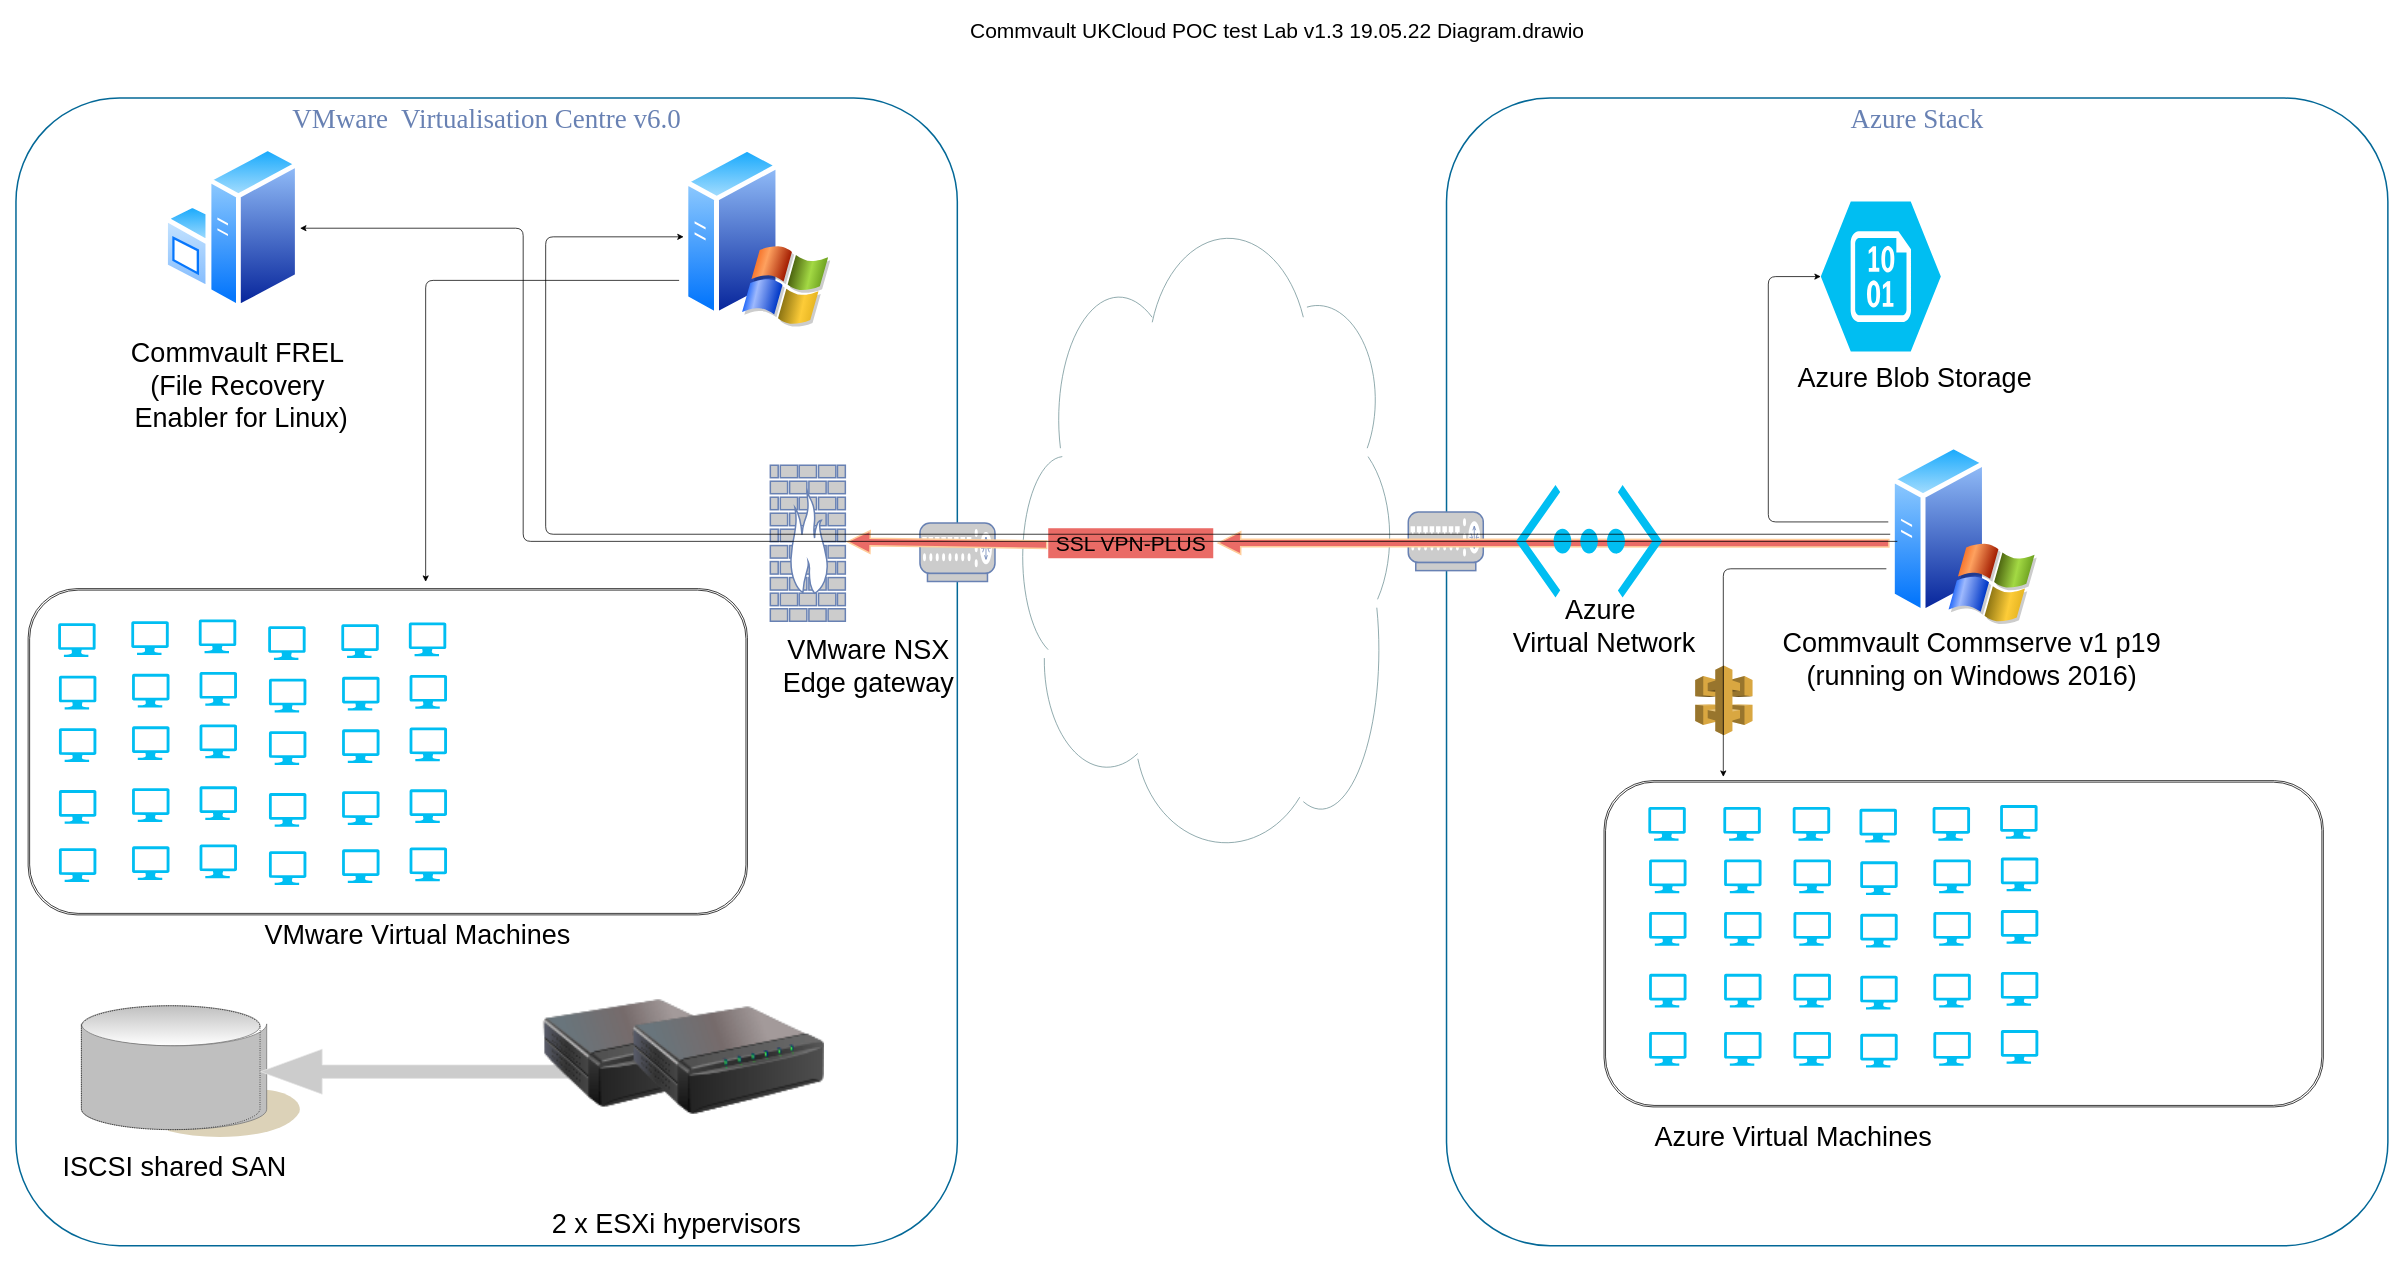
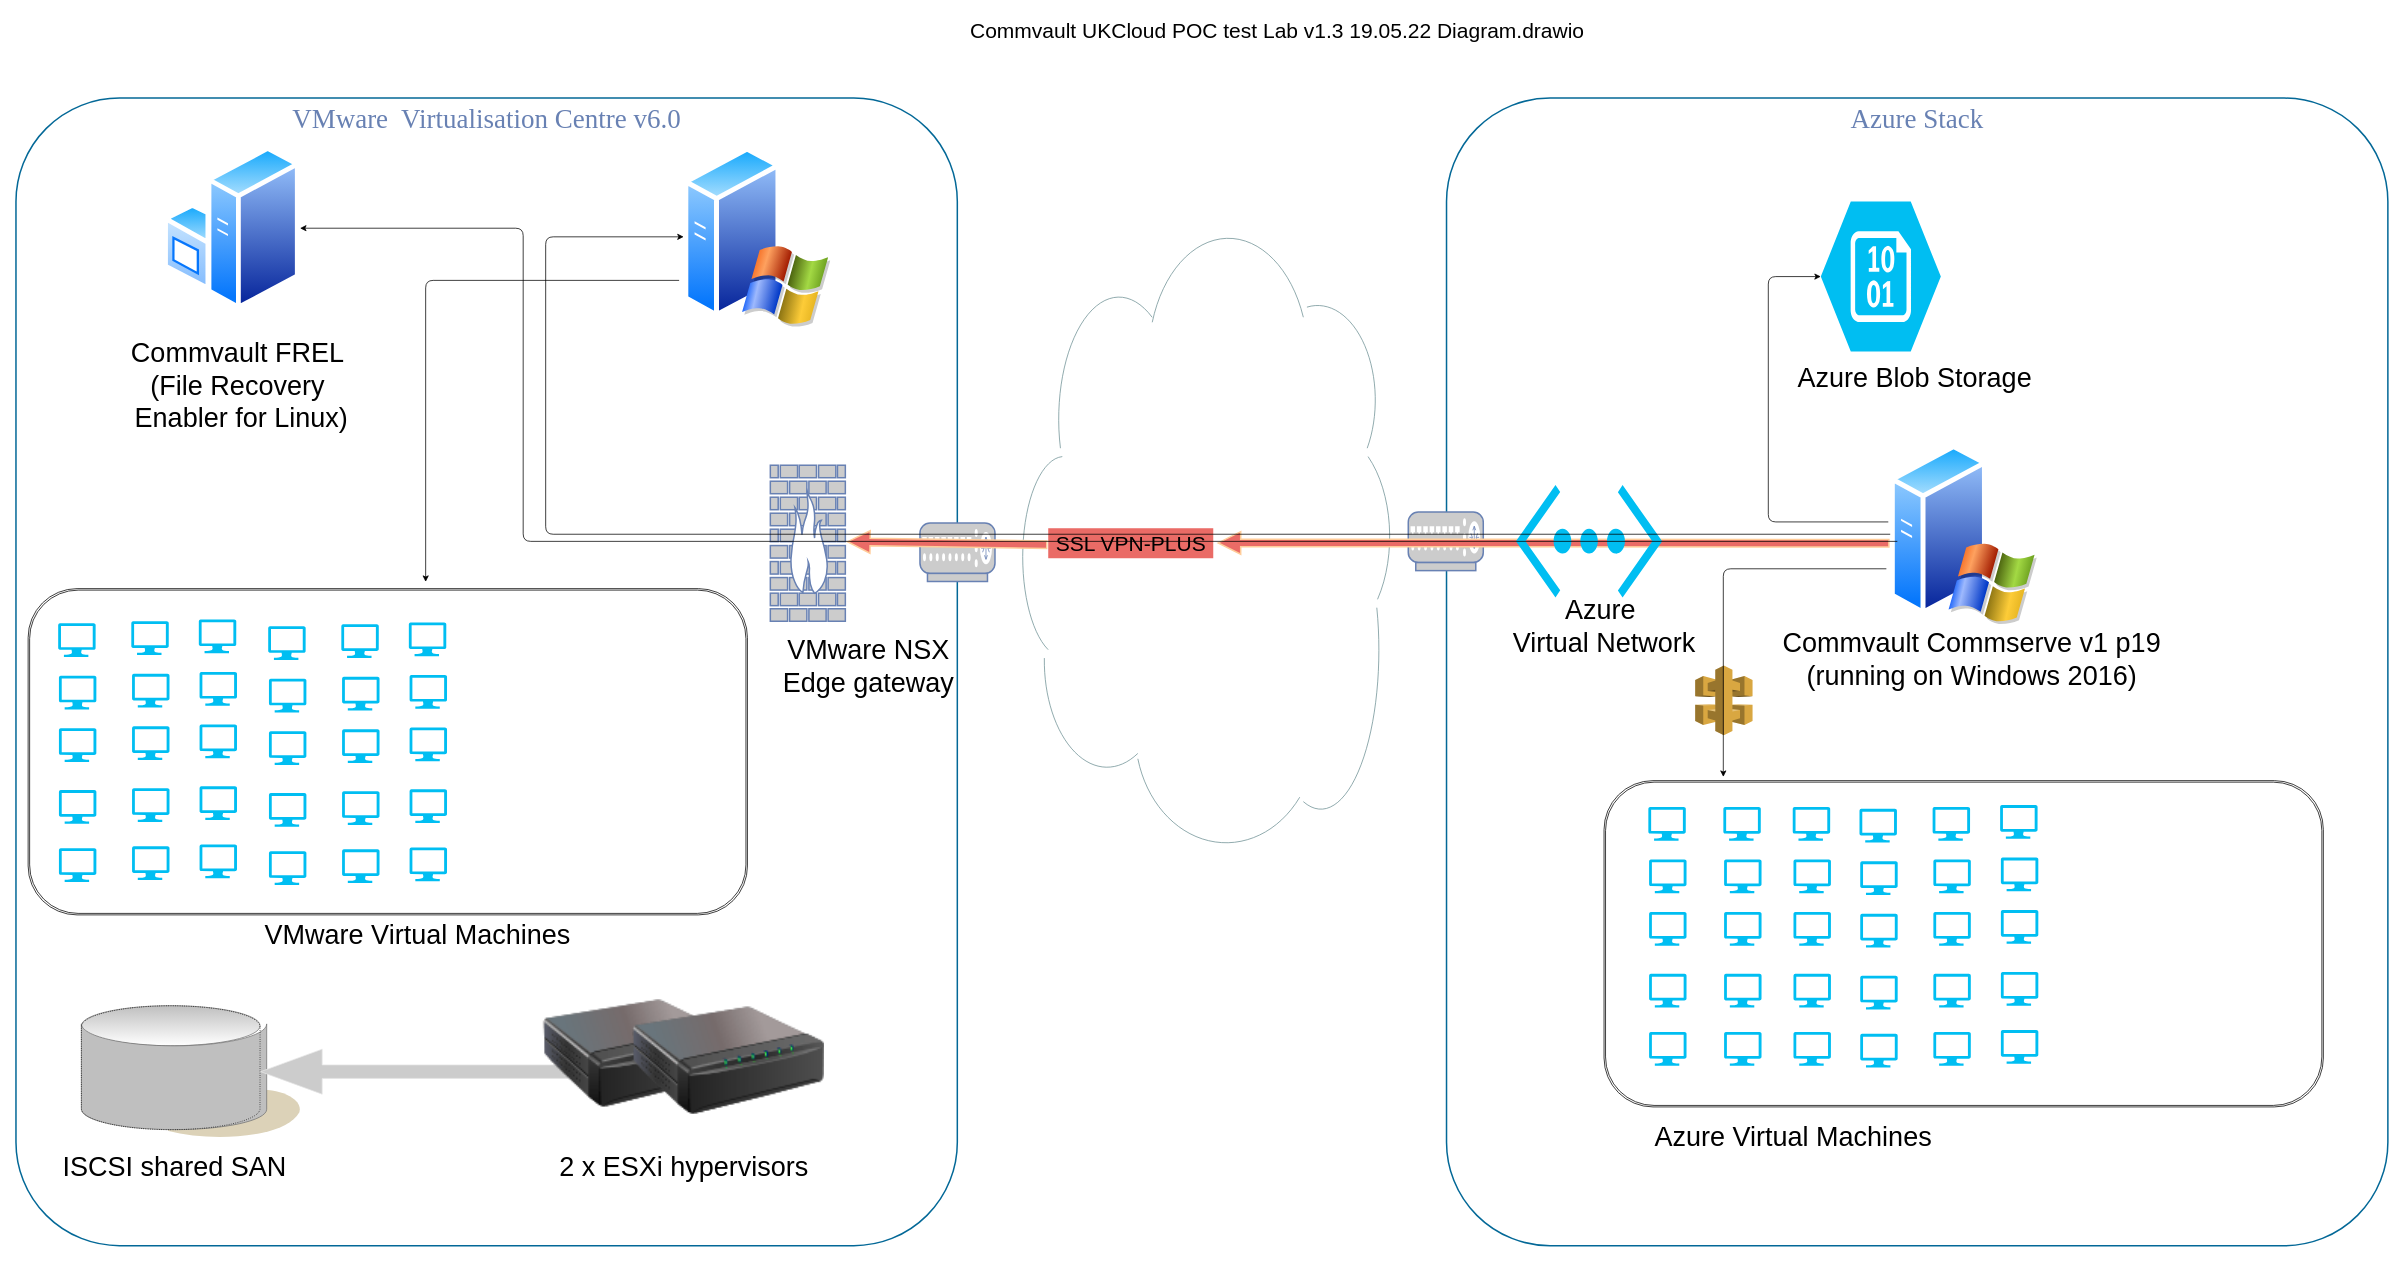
node "2 x ESXi hypervisors": moved (676, 1223) -> (684, 1167)
